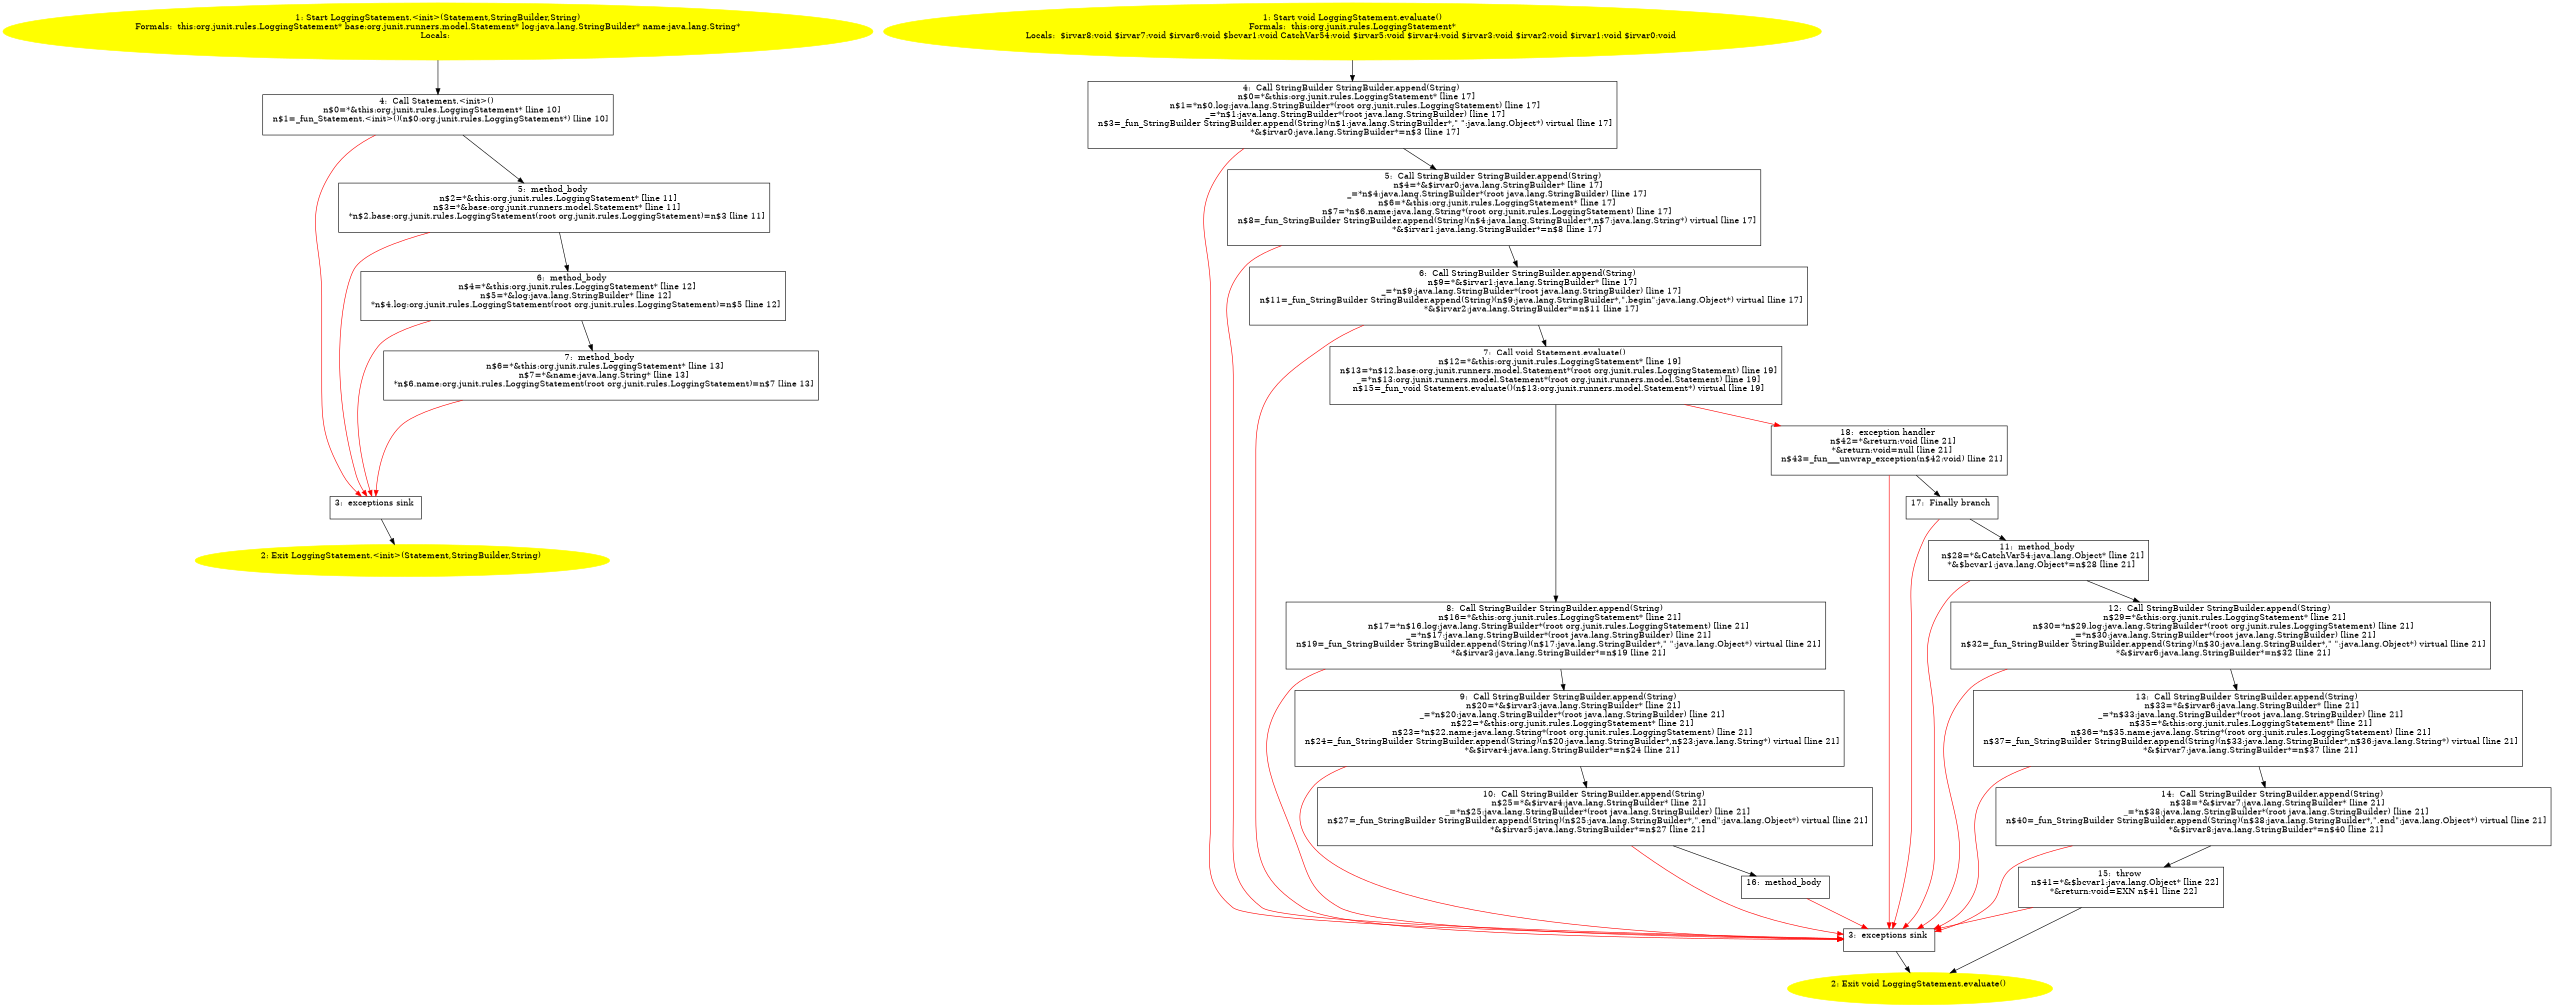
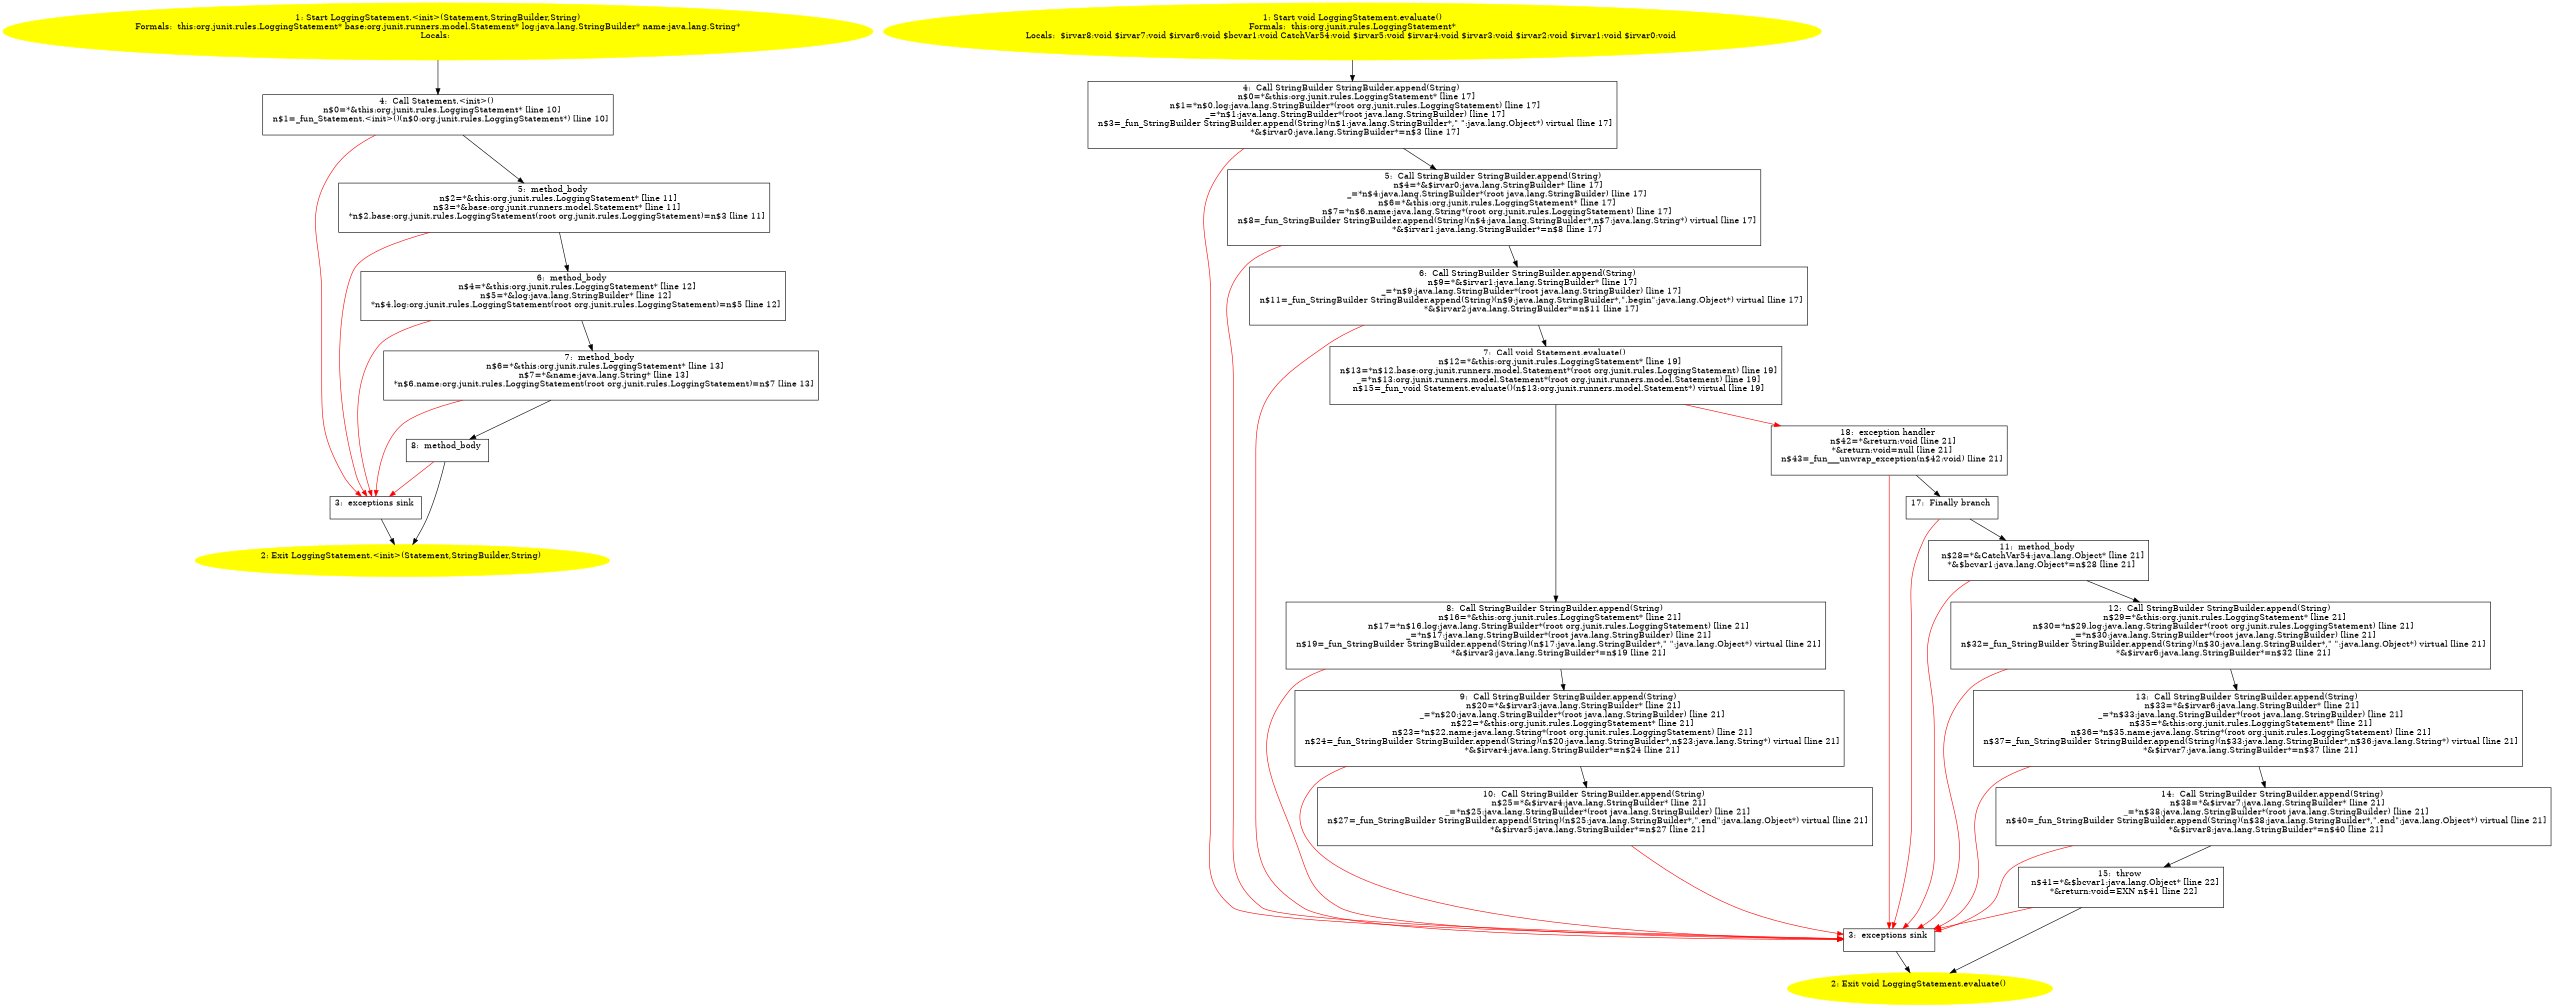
node "8:  method_body": added
node "16:  method_body": removed
